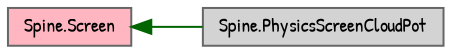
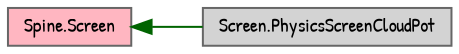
node "Spine.PhysicsScreenCloudPot": label "Spine.PhysicsScreenCloudPot" -> "Screen.PhysicsScreenCloudPot"
